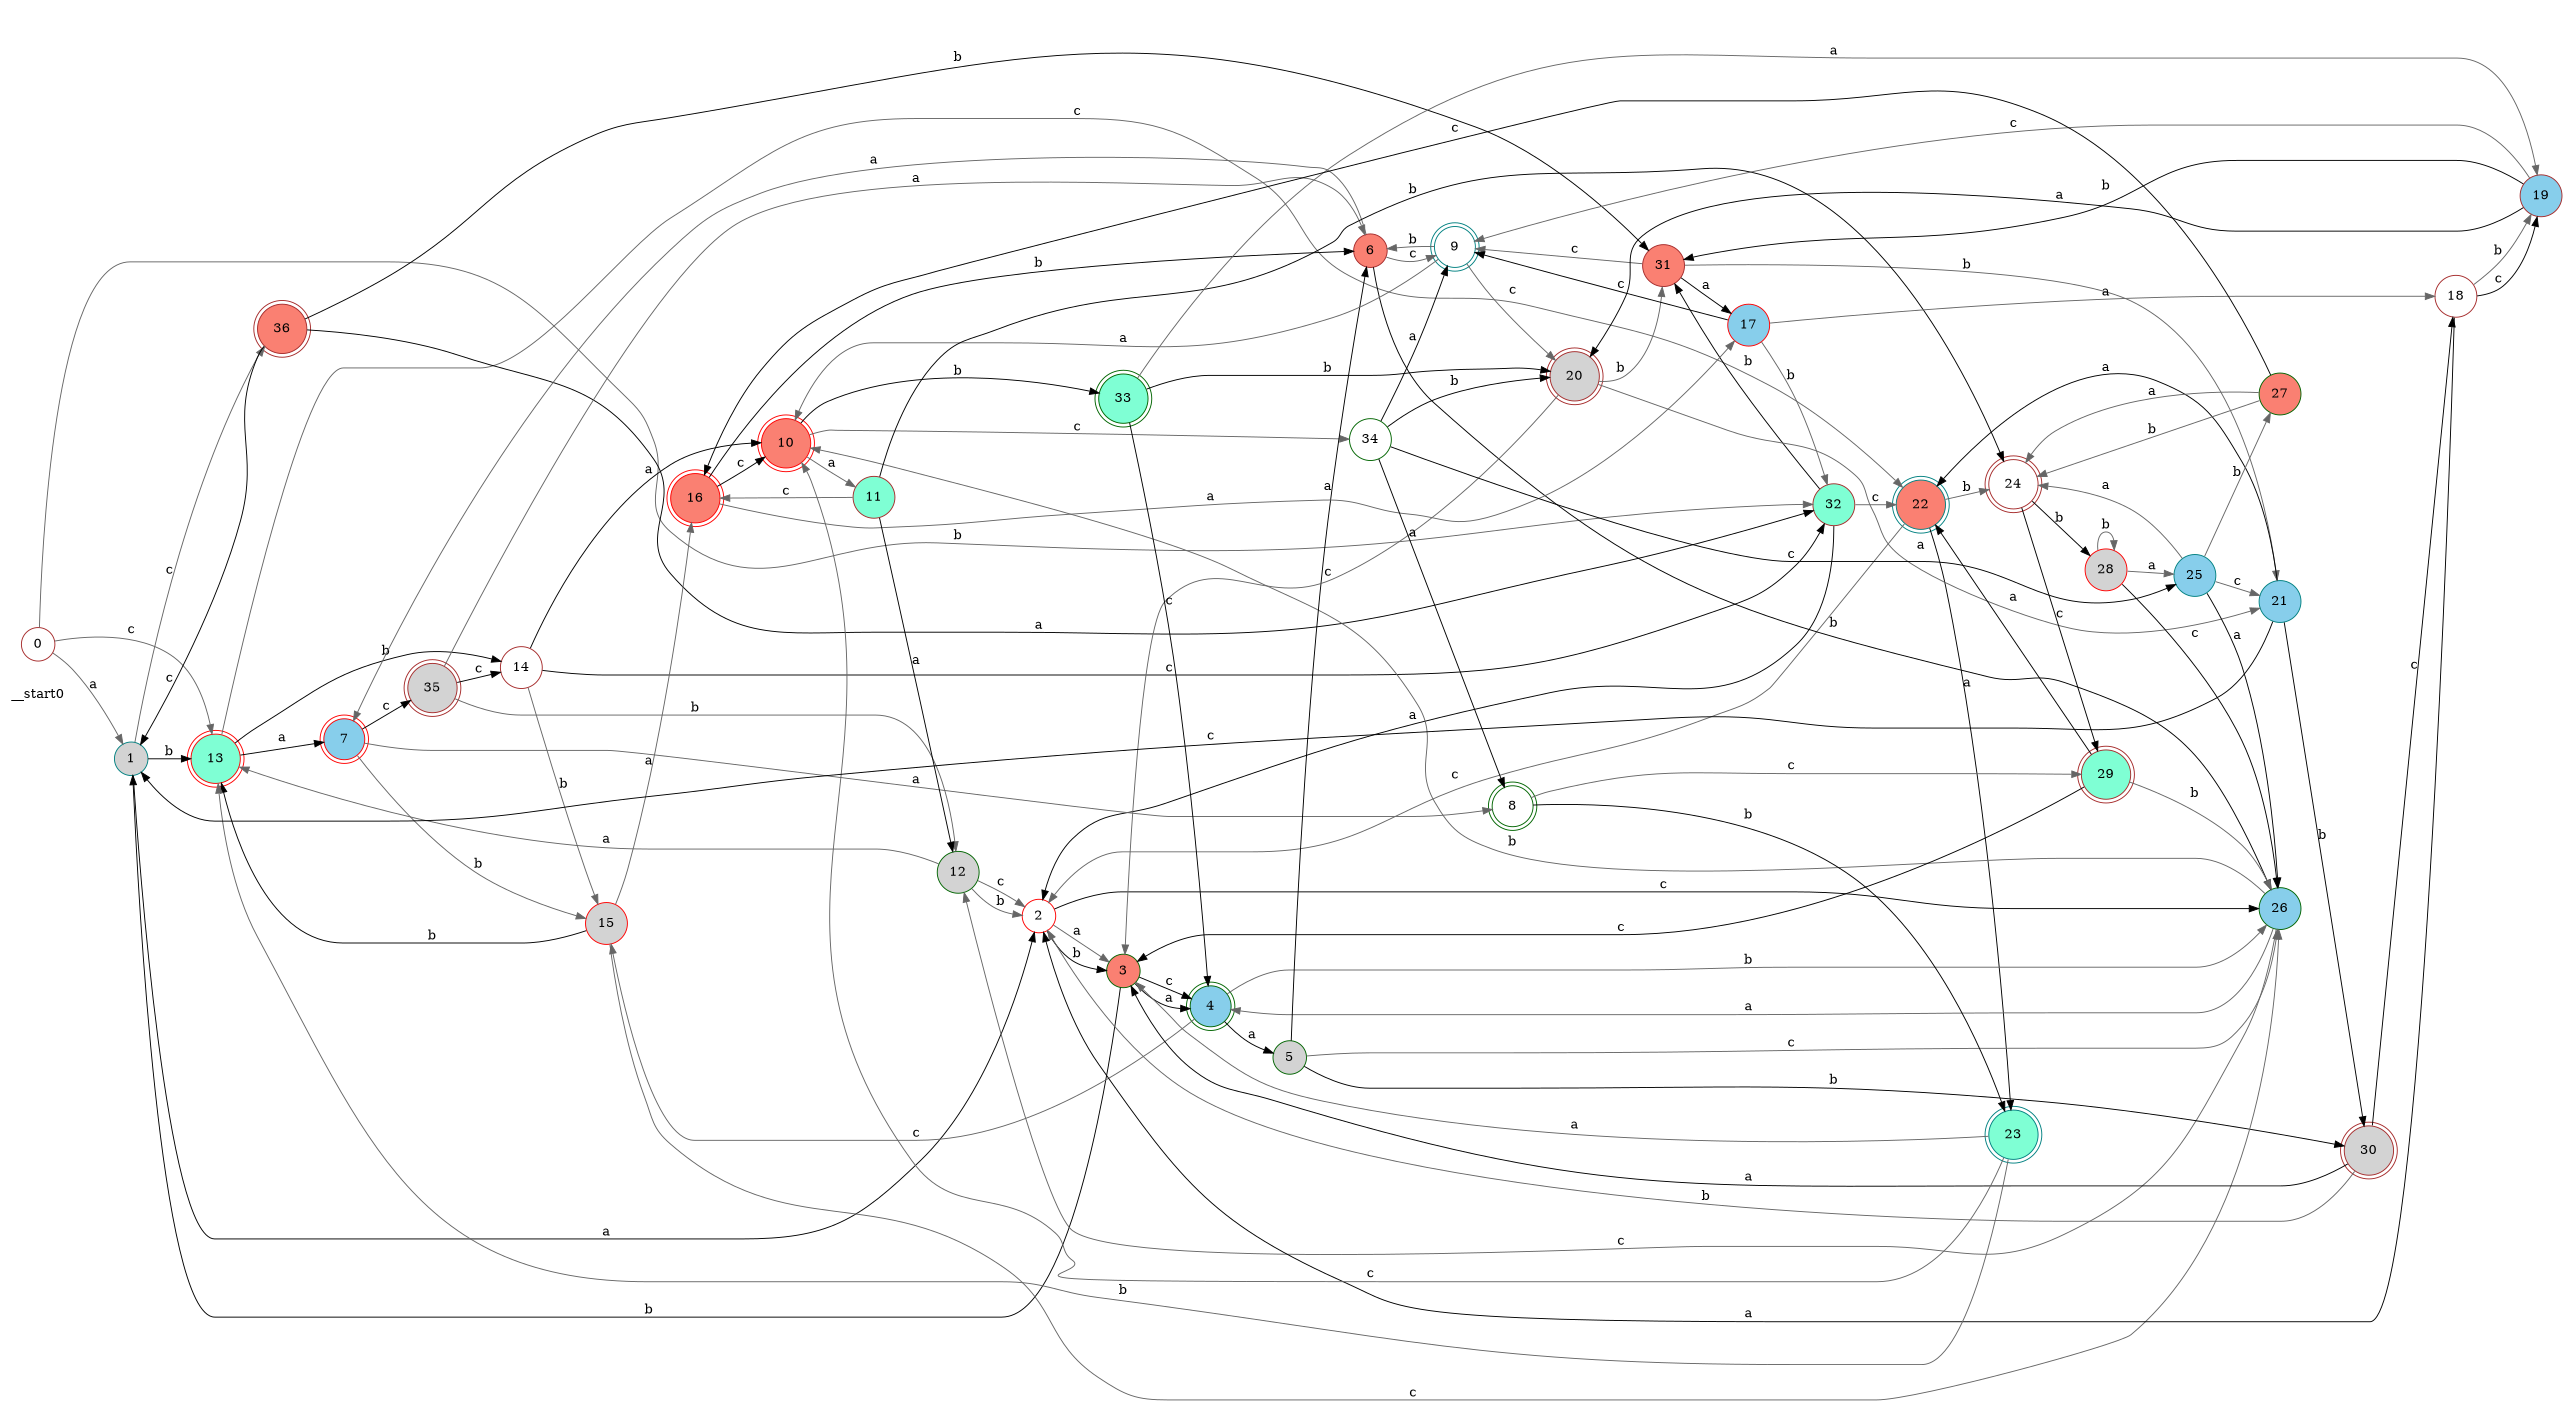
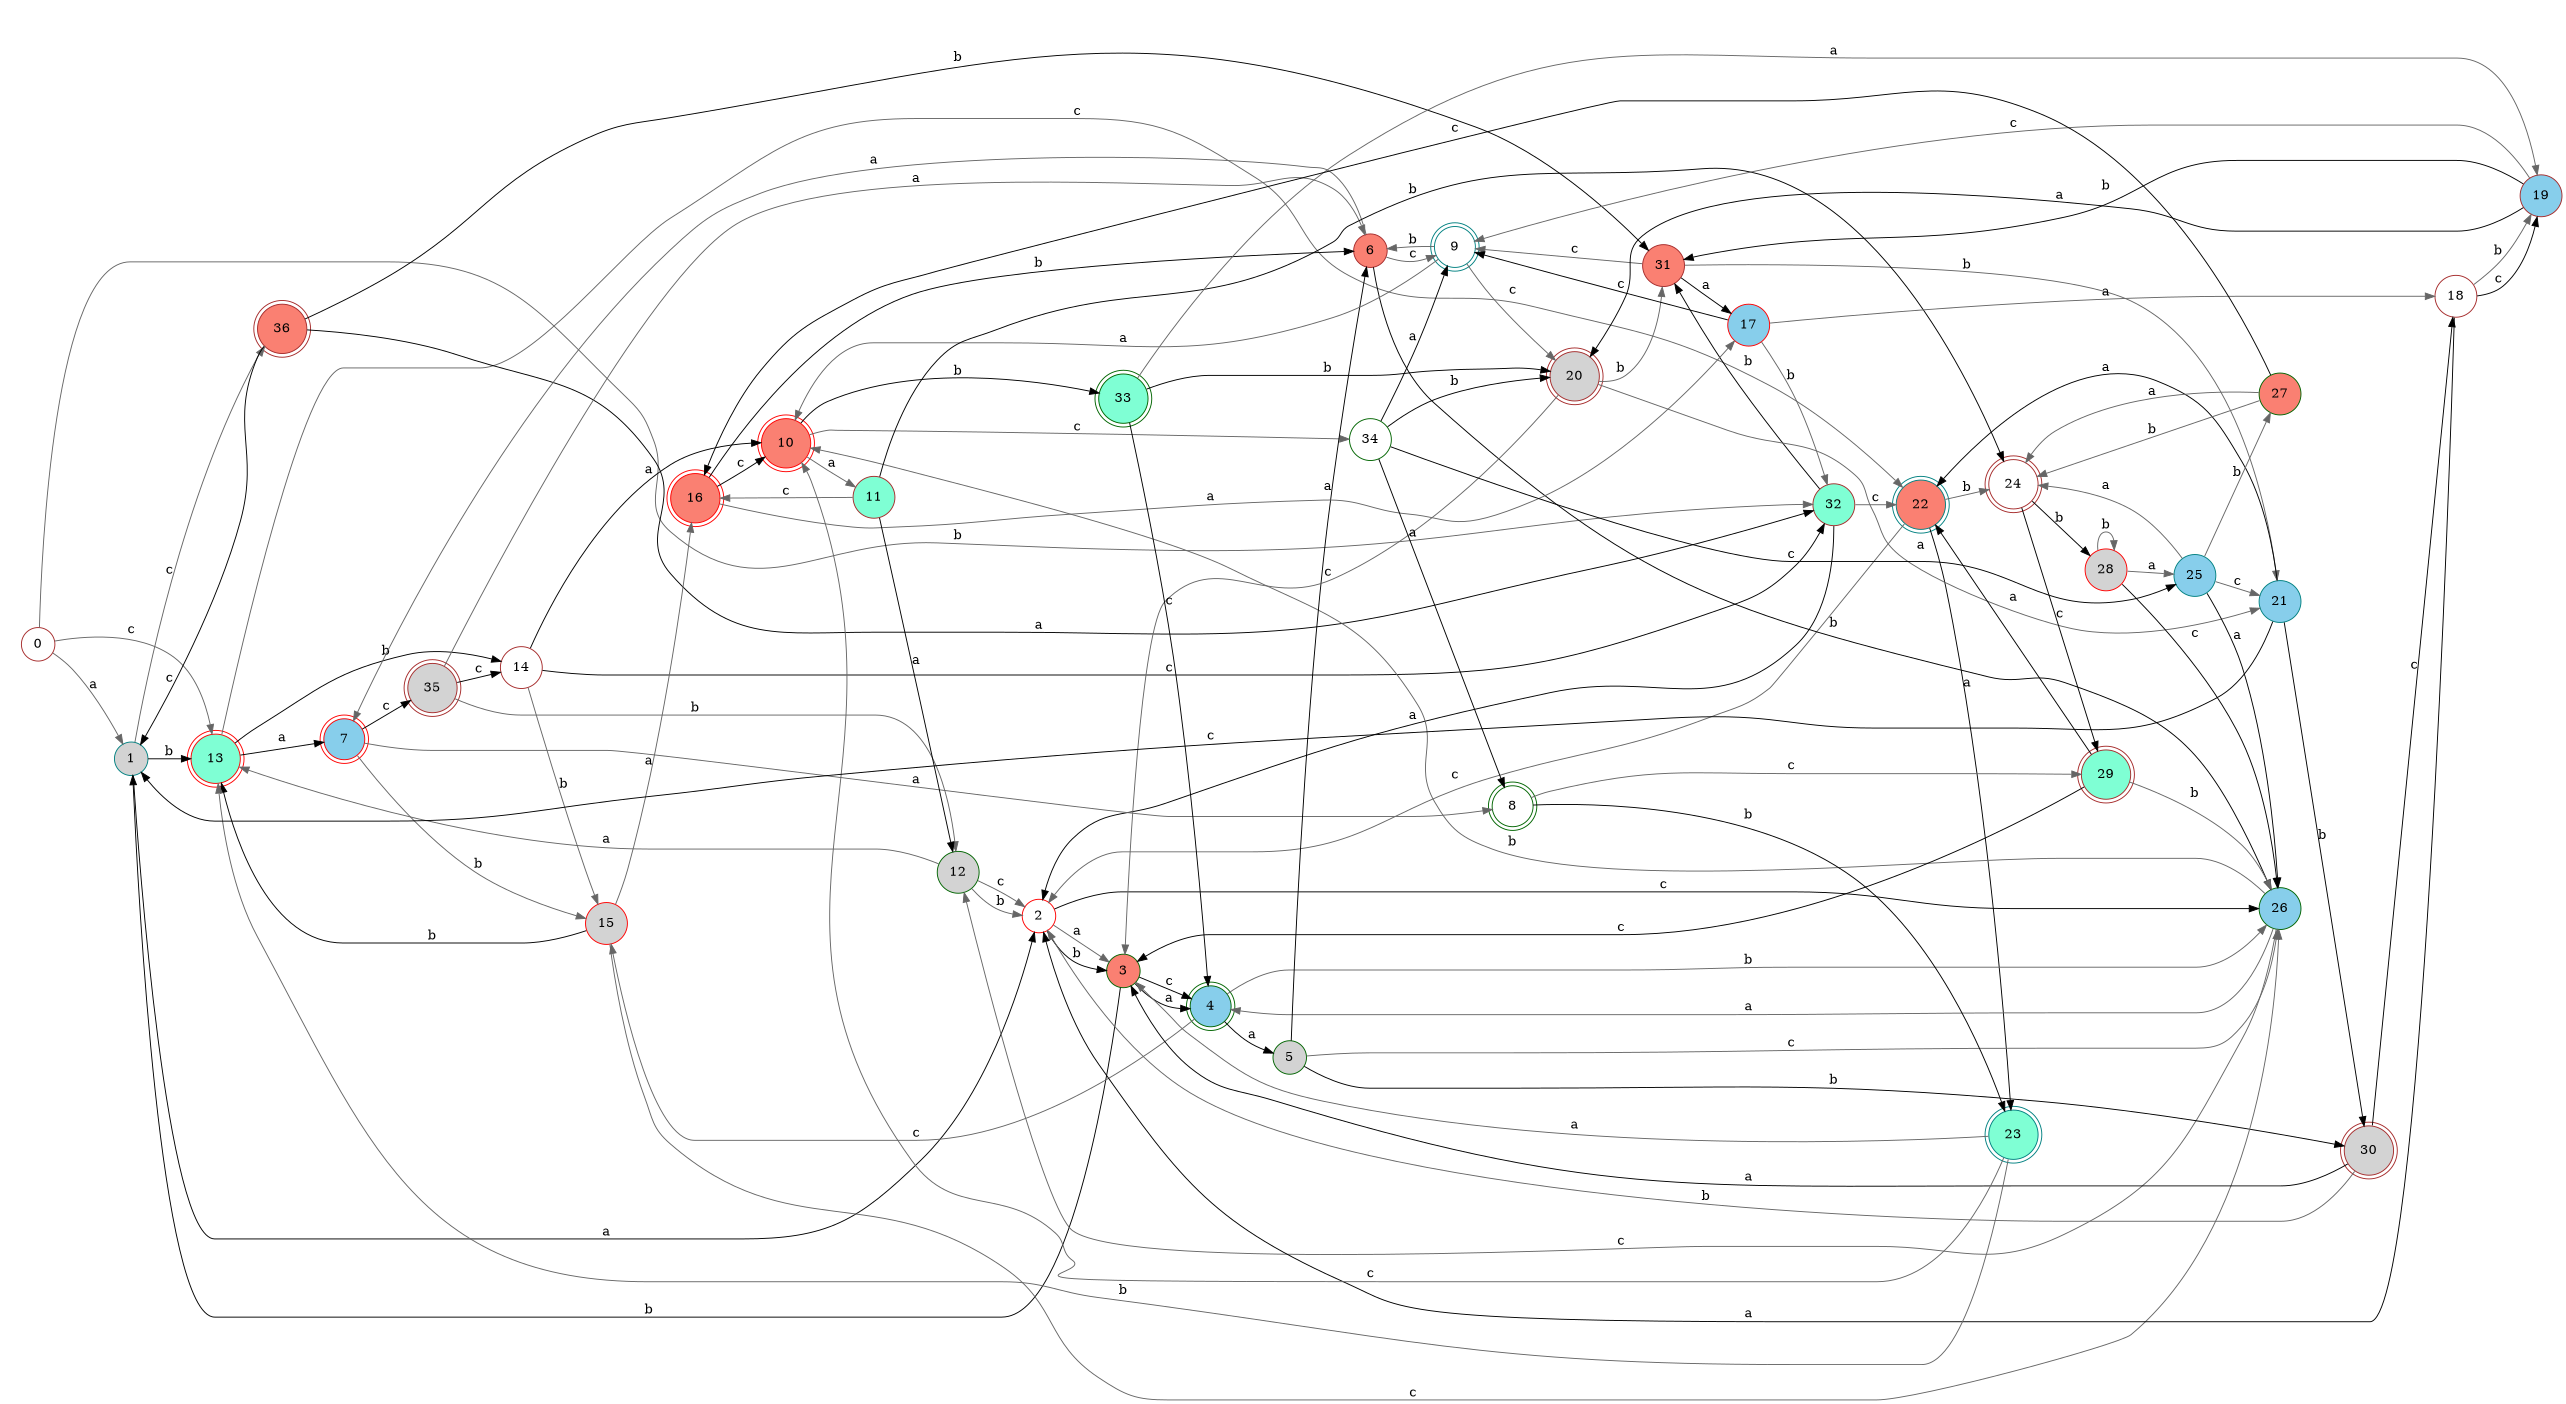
node "__start0": removed
